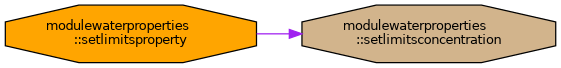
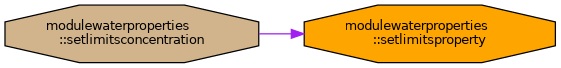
edge "modulewaterproperties ::setlimitsproperty" -> "modulewaterproperties ::setlimitsconcentration": reversed
